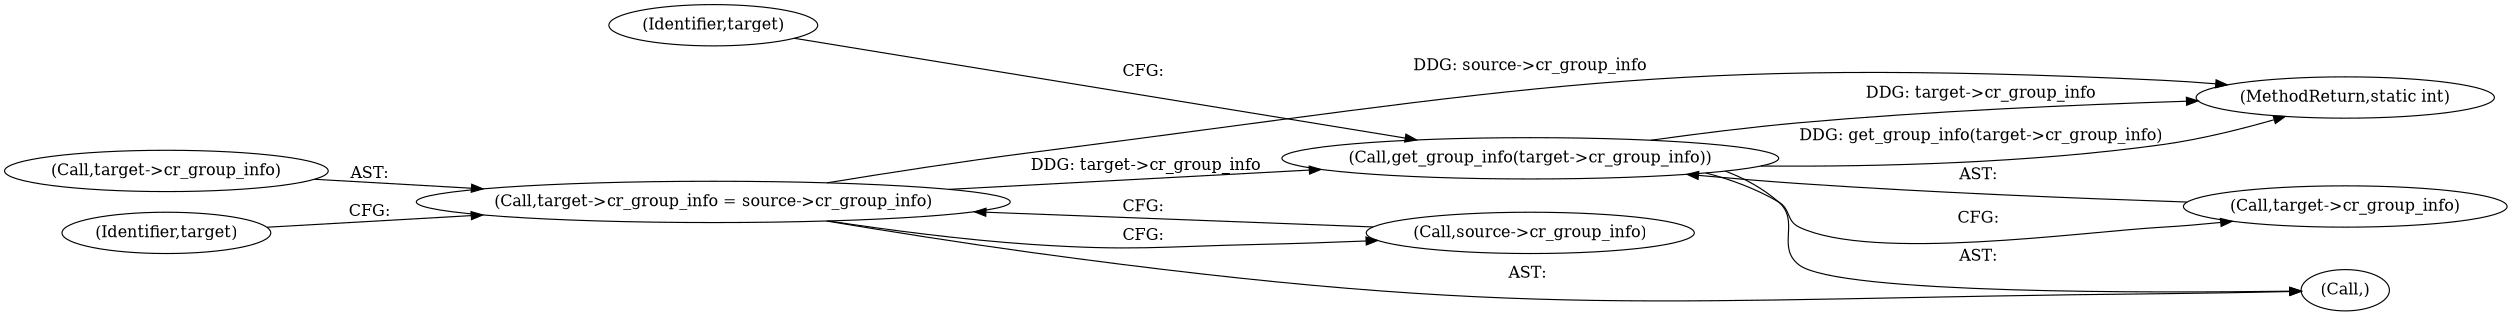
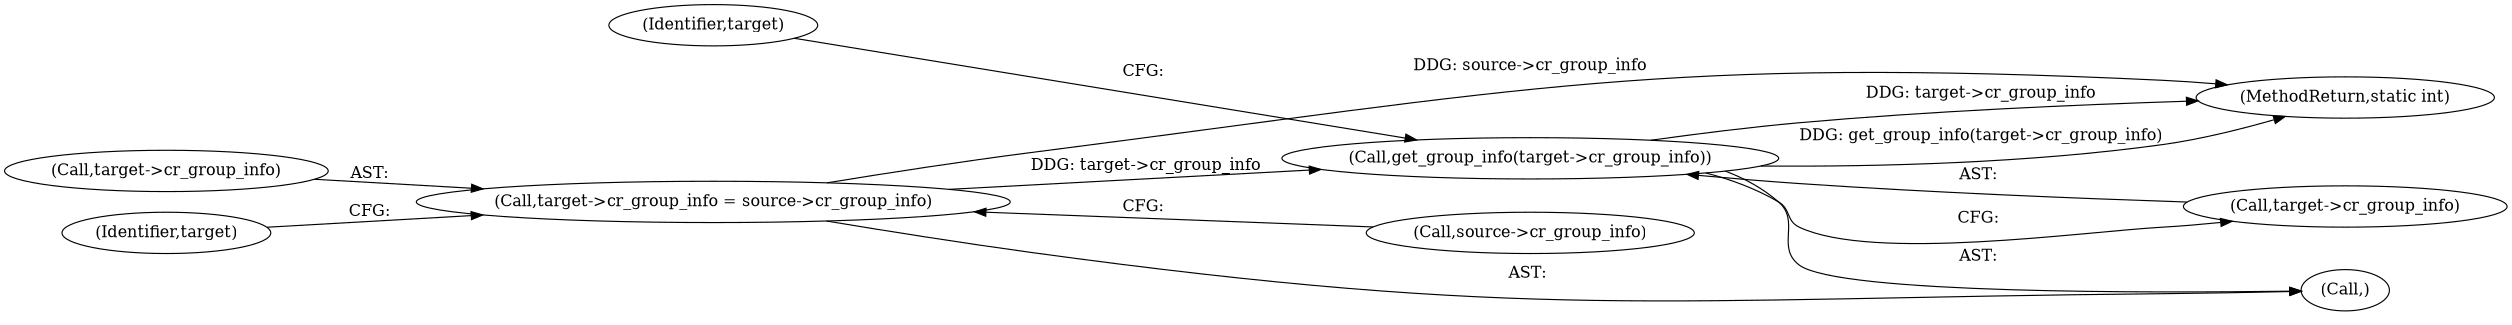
edge "(Call,target->cr_group_info = source->cr_group_info)" -> "(Call,source->cr_group_info)": removed, label "CFG:"
